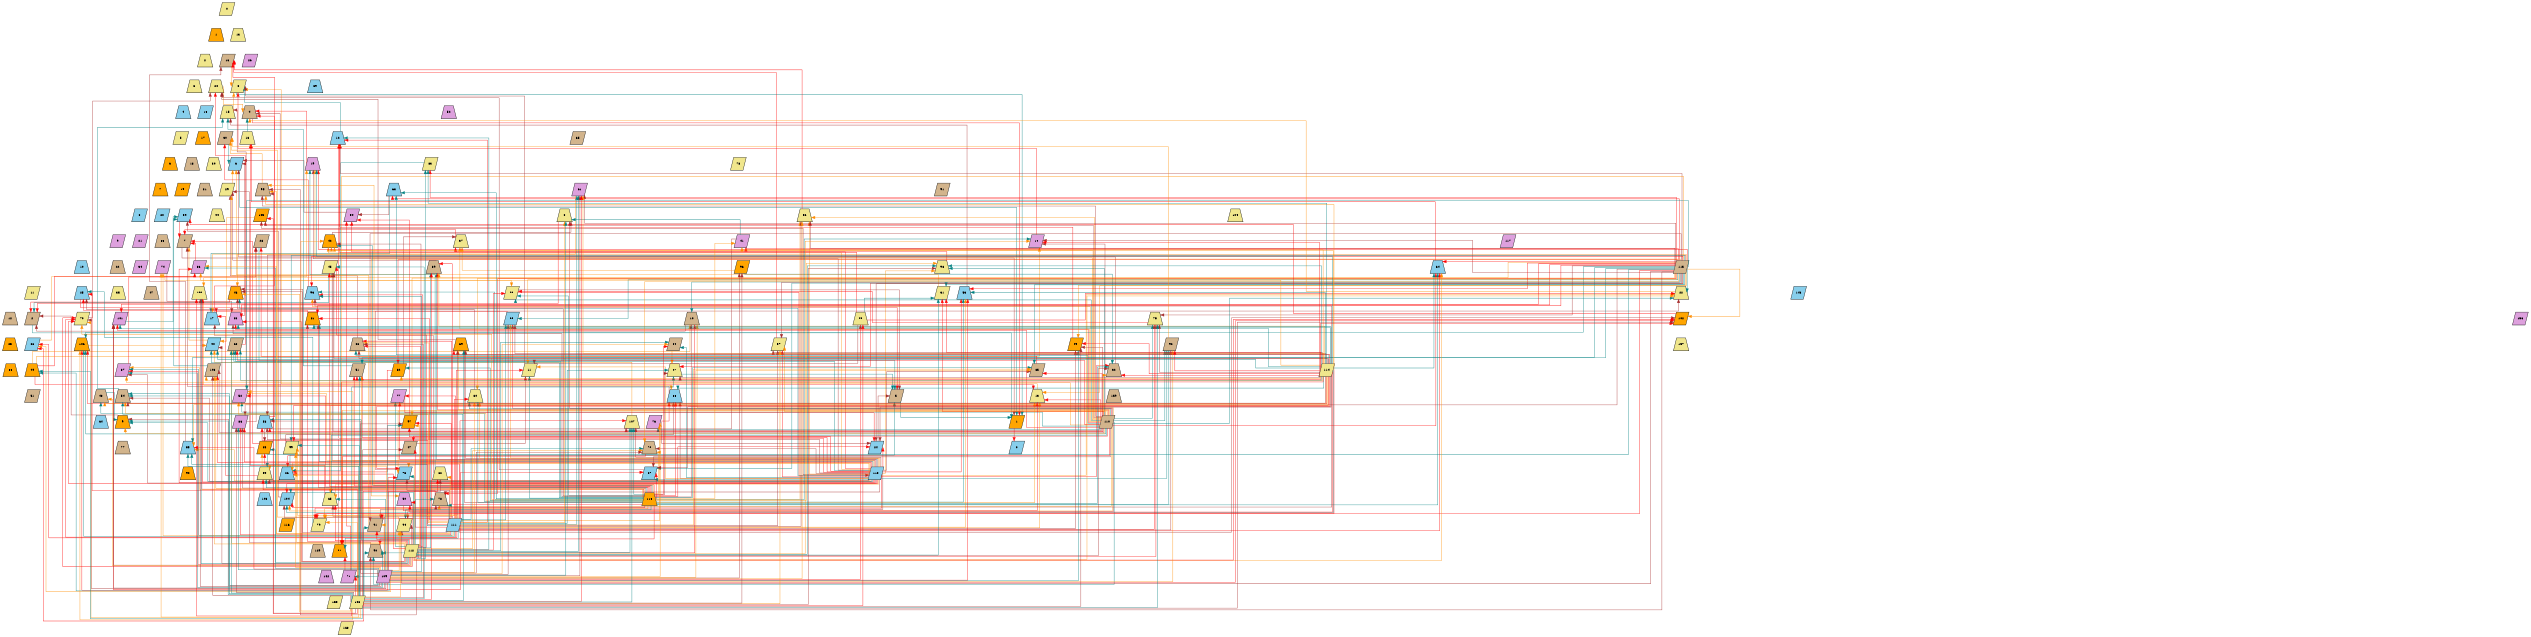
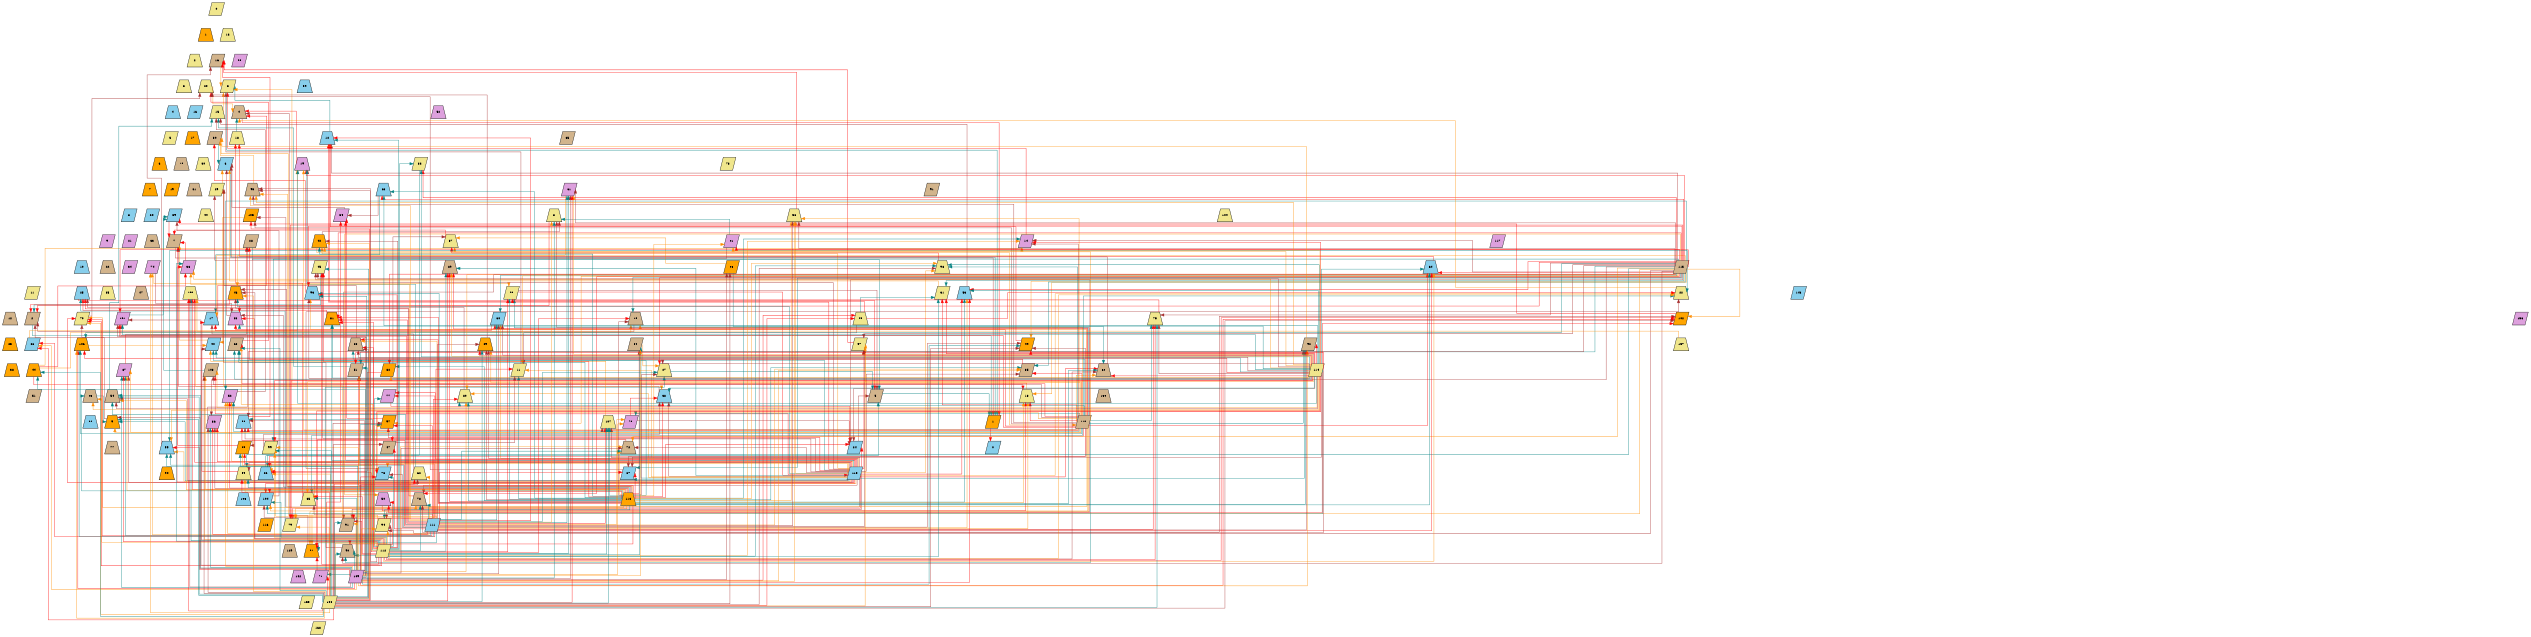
edge "110" -> "42": reversed
edge "115" -> "100": now "157" -> "100"
